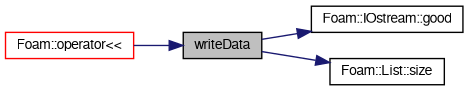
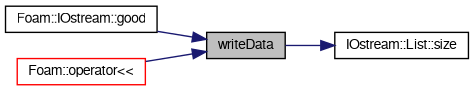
edge "writeData" -> "Foam::IOstream::good": reversed
node "Foam::List::size": label "Foam::List::size" -> "IOstream::List::size"
